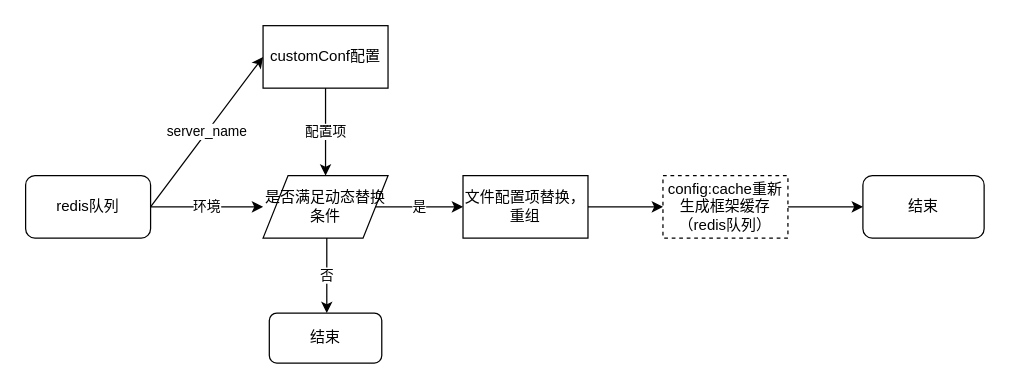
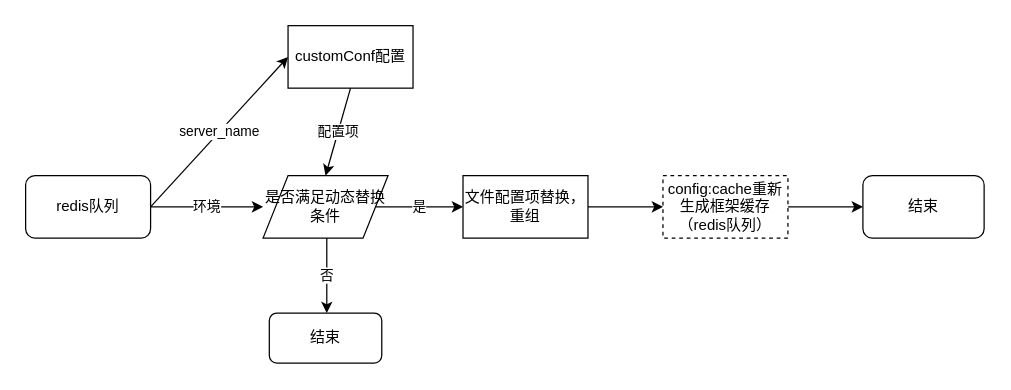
node "customConf配置": moved (326, 57) -> (351, 57)
